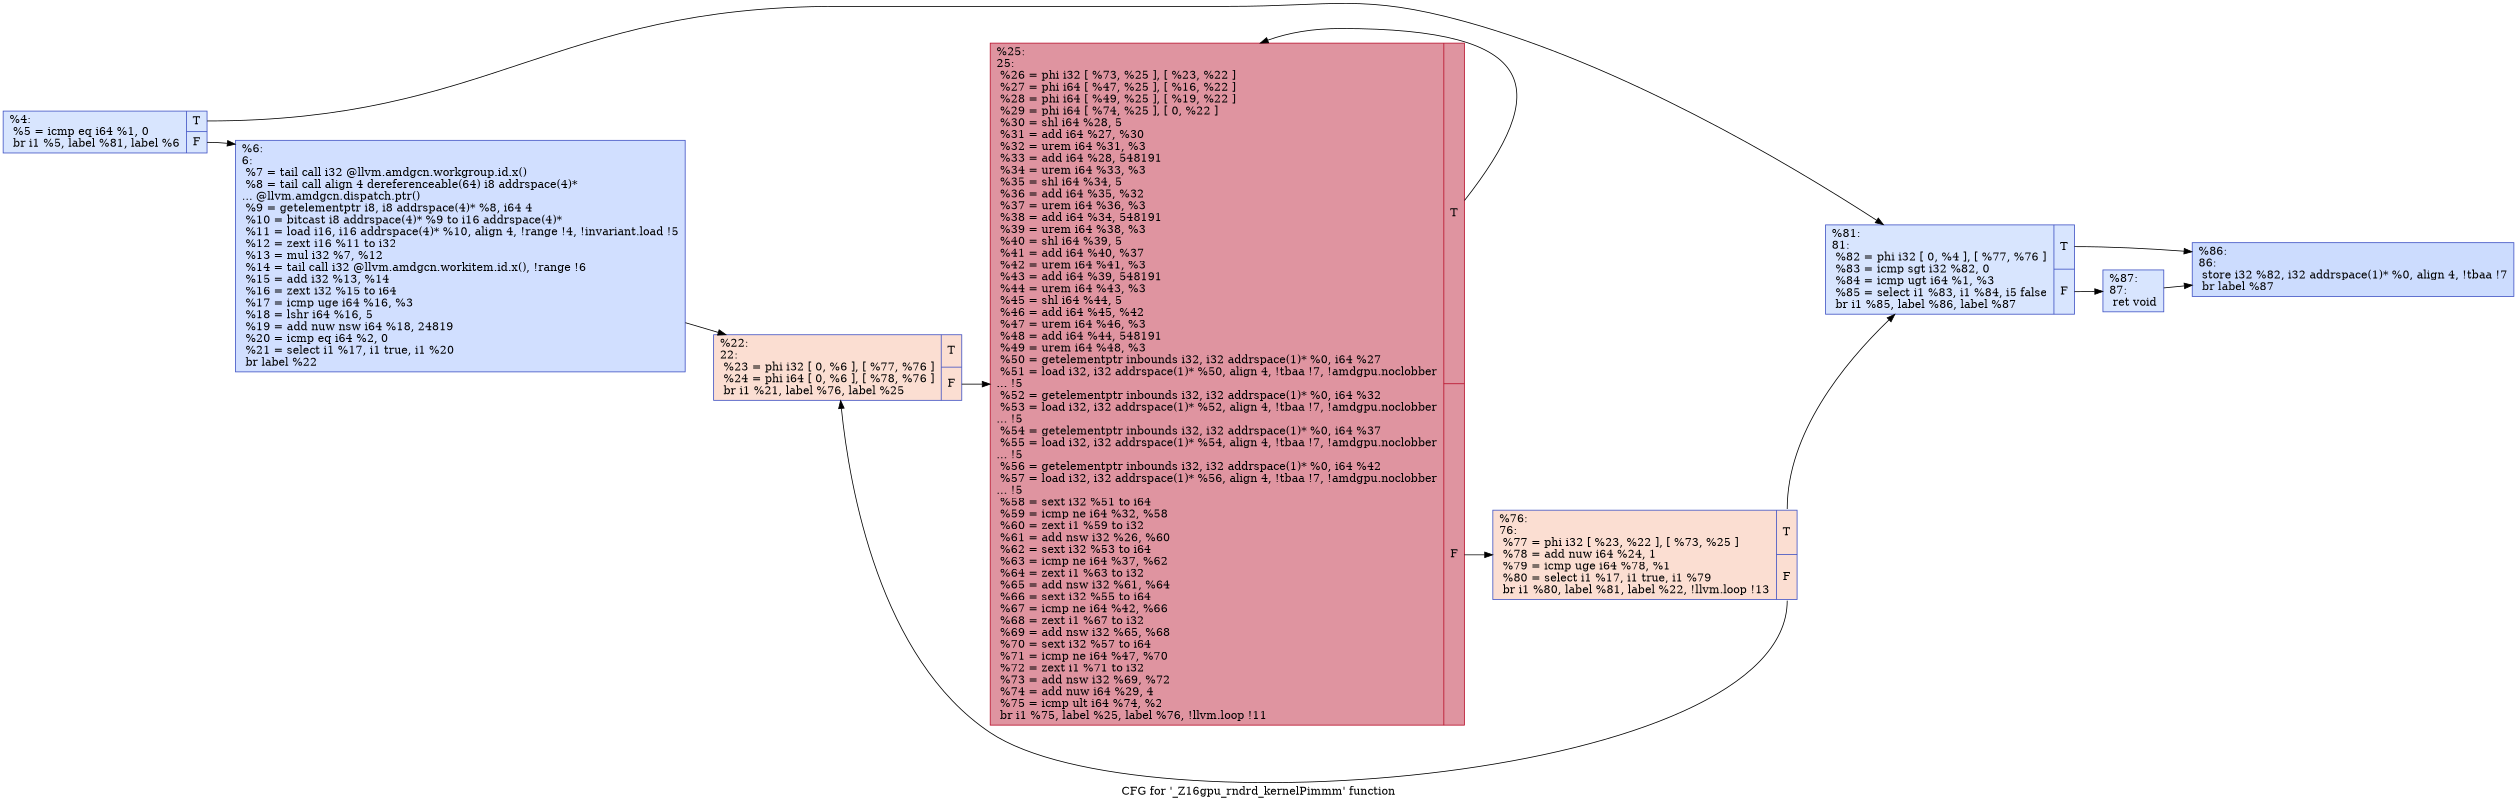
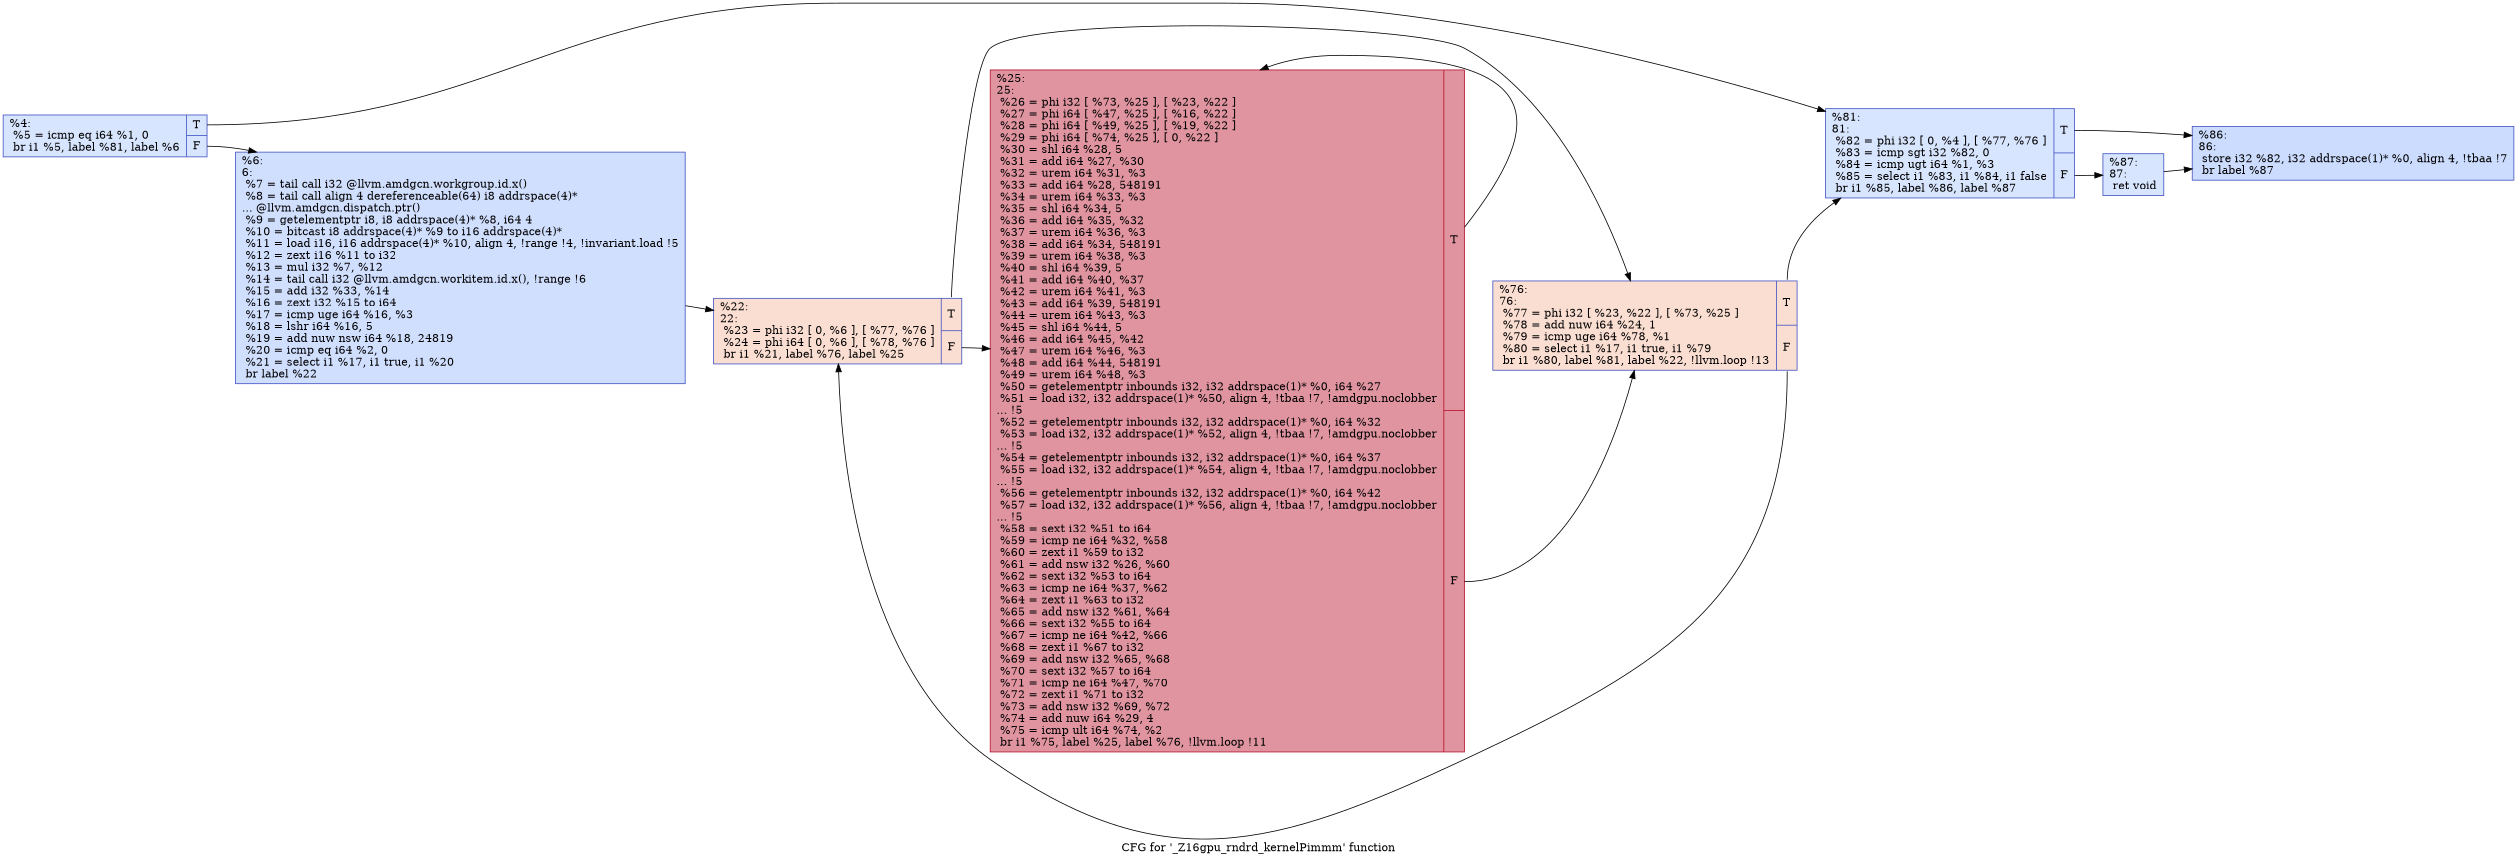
edge "%22:" -> "%76:": added
node "%6:": text "%15 = add i32 %13, %14" -> "%15 = add i32 %33, %14"
node "%81:": text "%85 = select i1 %83, i1 %84, i5 false" -> "%85 = select i1 %83, i1 %84, i1 false"
